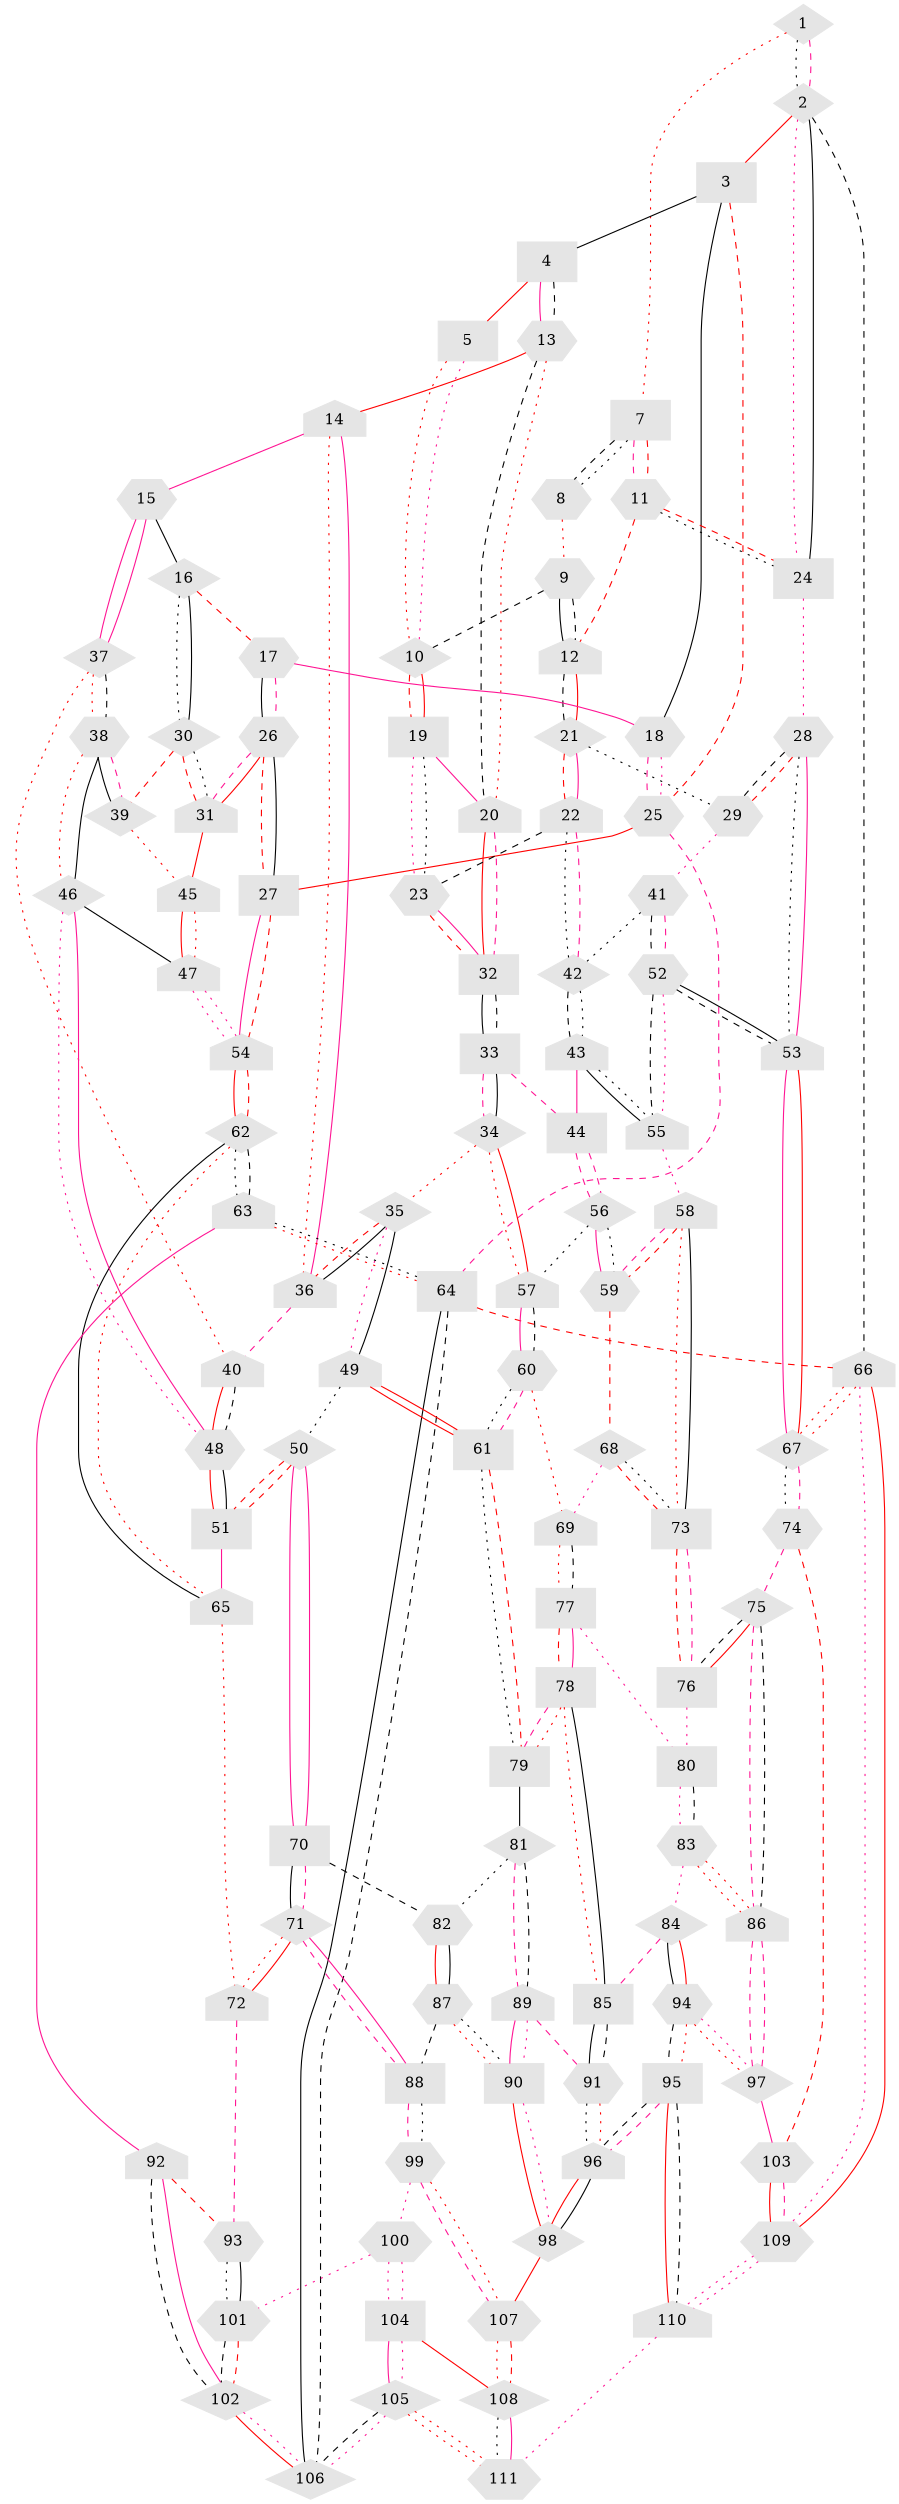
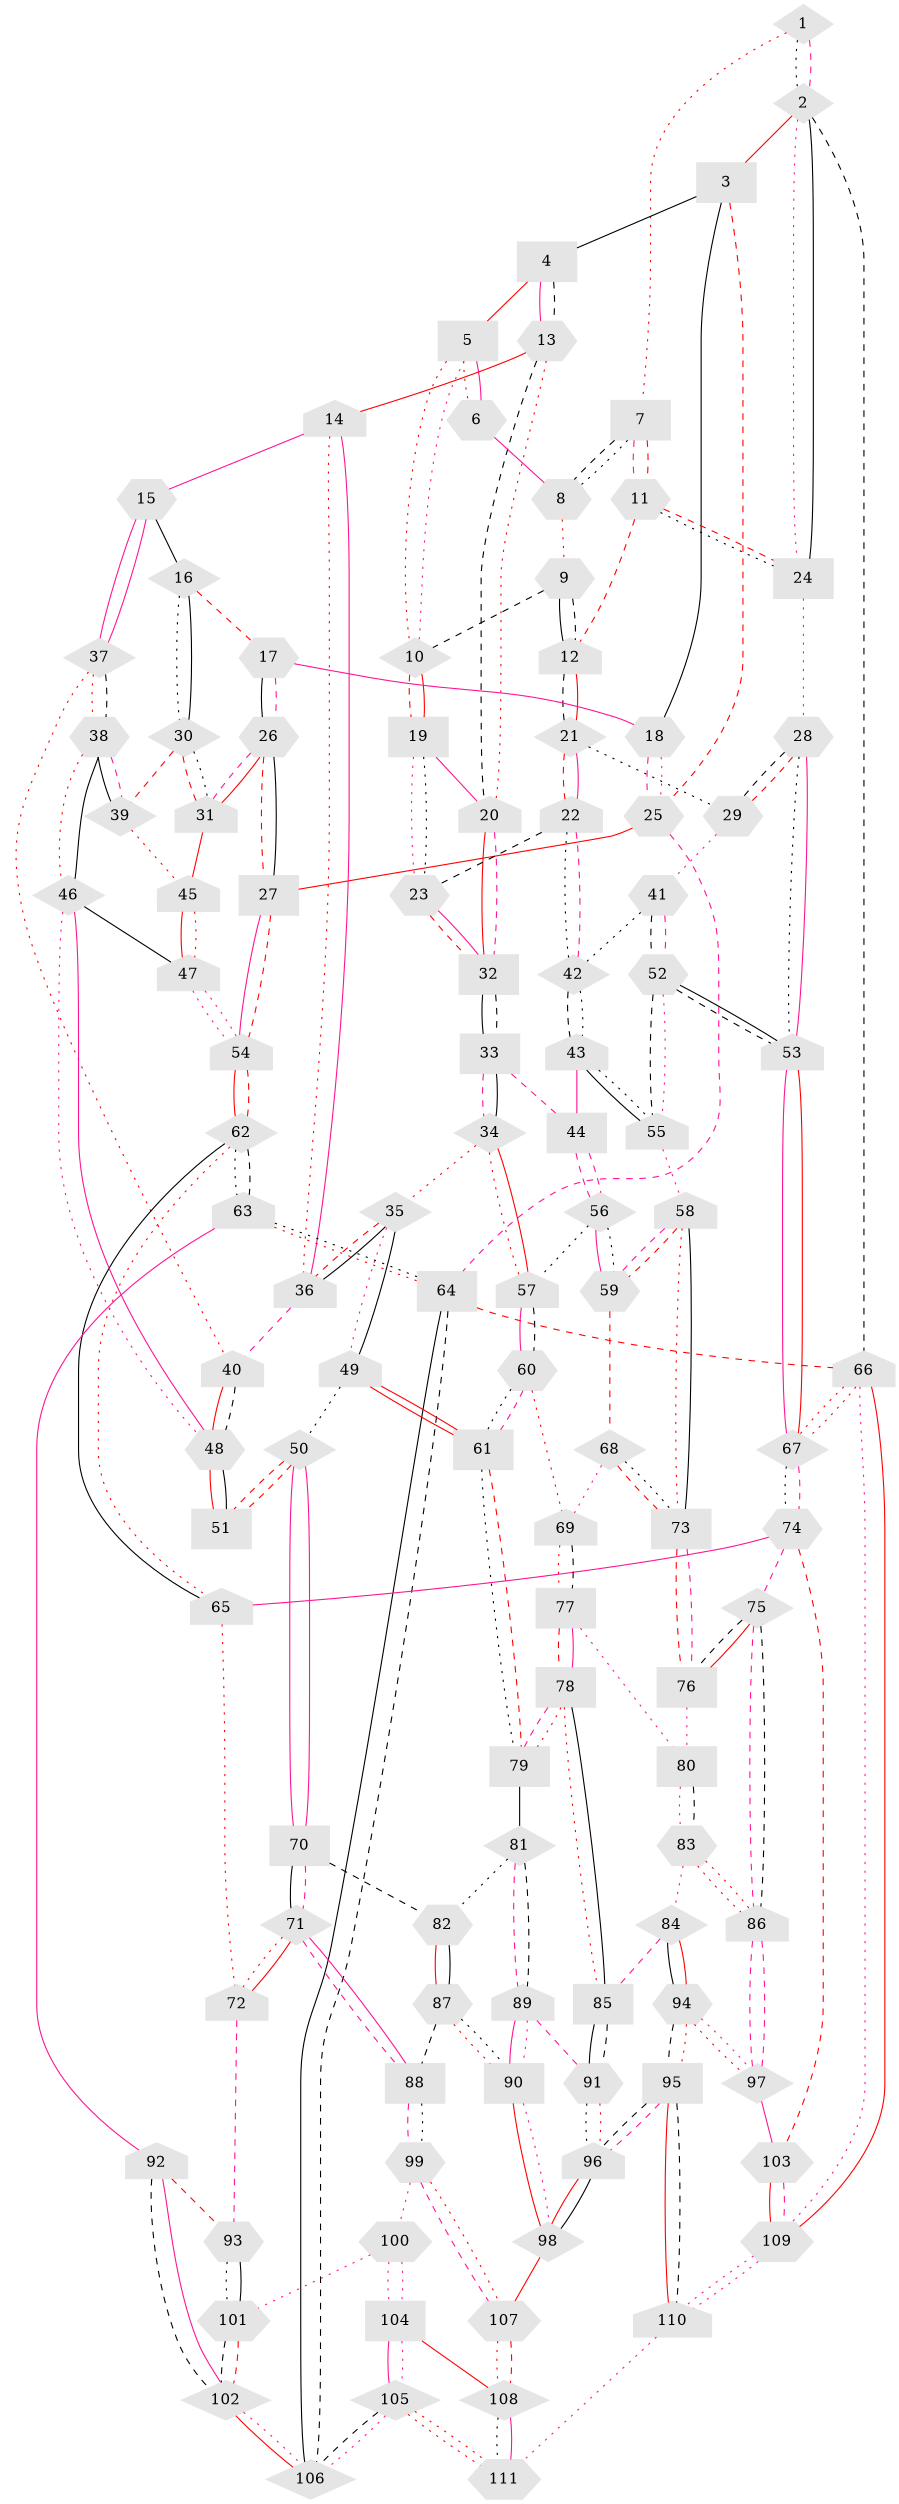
node "6": added
edge "51" -- "65": now "74" -- "65"
